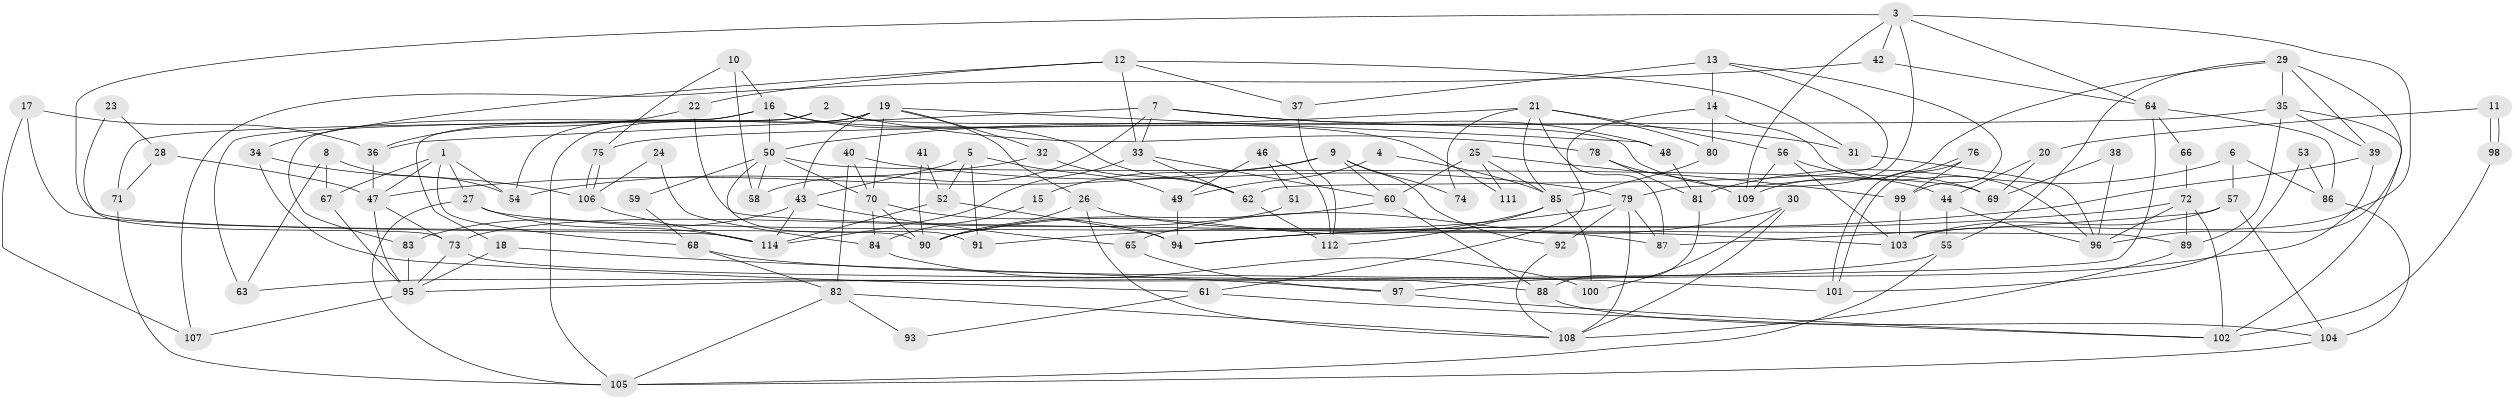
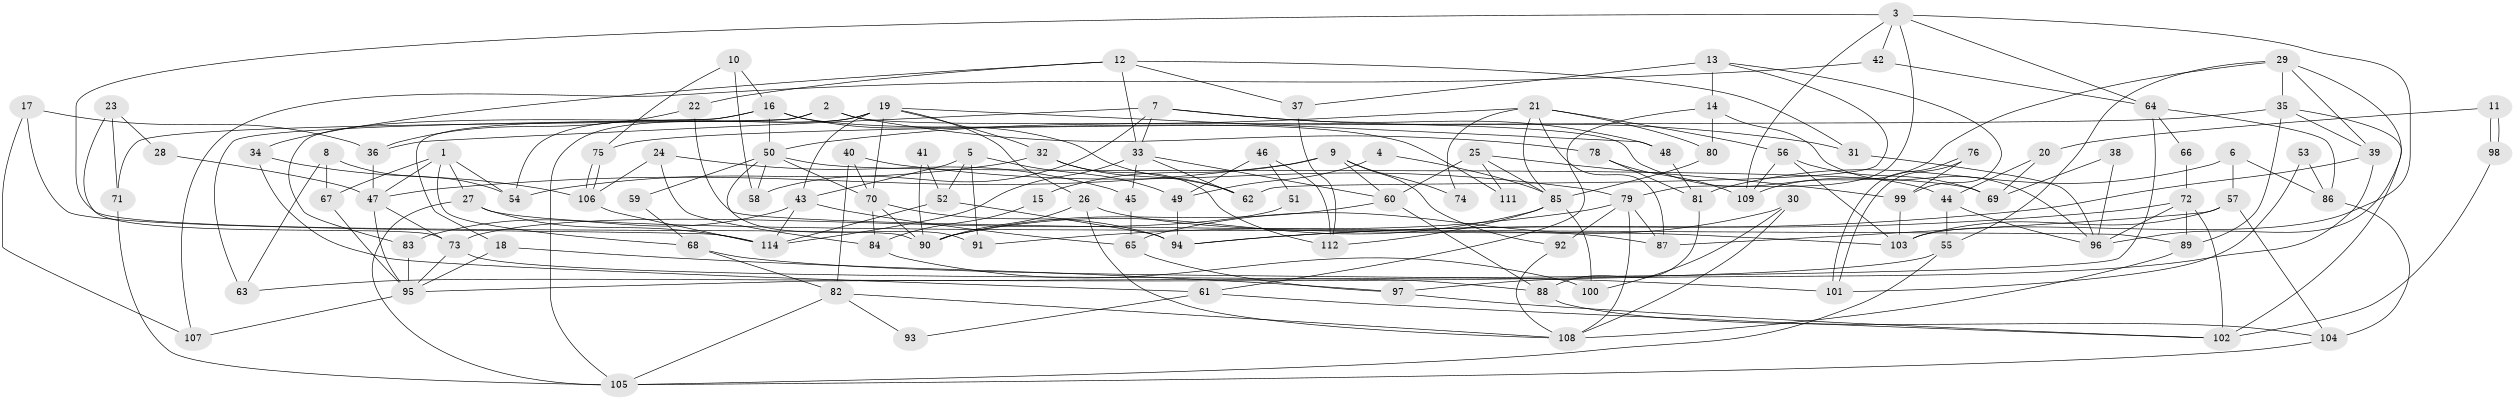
edge "28" -- "71": now "23" -- "71"
node "45": added
edge "62" -- "112": now "32" -- "112"
